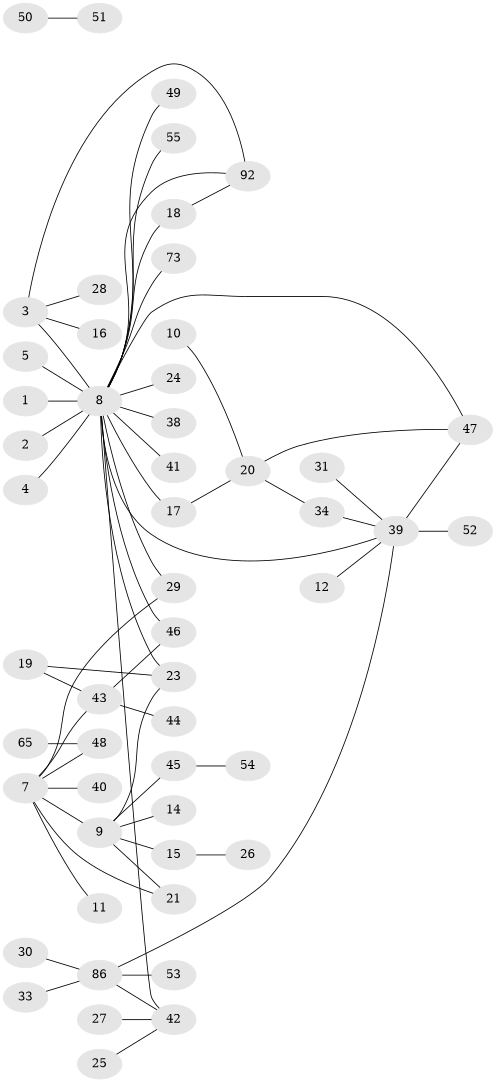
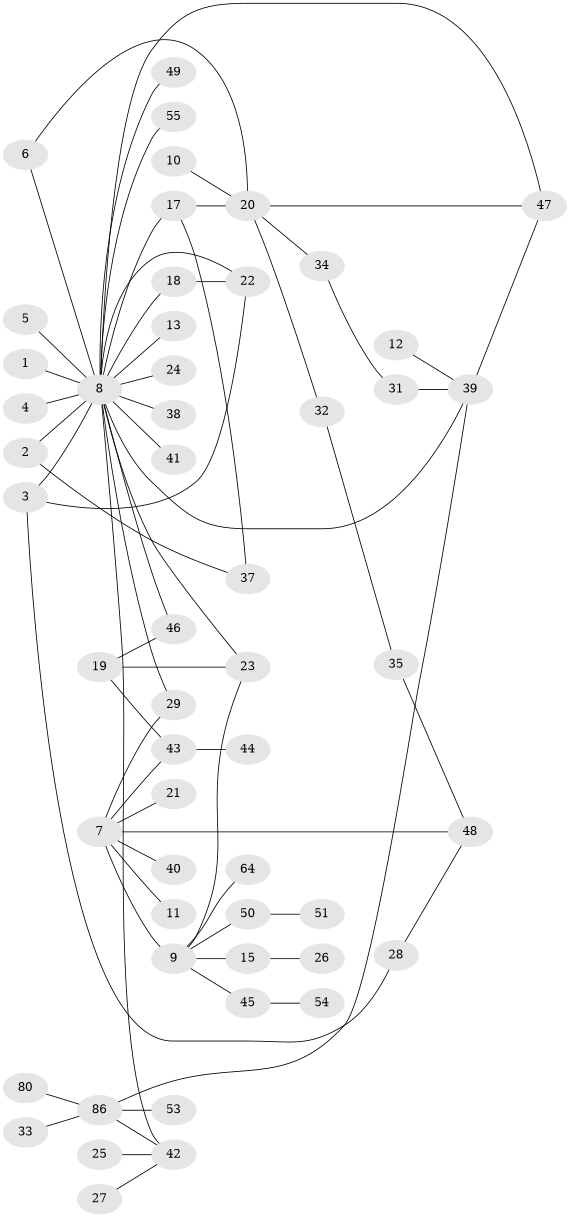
node "6": added
node "92": label "92" -> "22"
node "73": label "73" -> "13"
node "16": removed
node "32": added
edge "34" -- "39": now "34" -- "31"
node "52": removed
node "37": added
edge "46" -- "43": now "46" -- "19"
node "65": label "65" -> "35"
node "14": label "14" -> "64"
edge "9" -- "21": now "9" -- "50"
edge "48" -- "28": added
node "30": label "30" -> "80"
